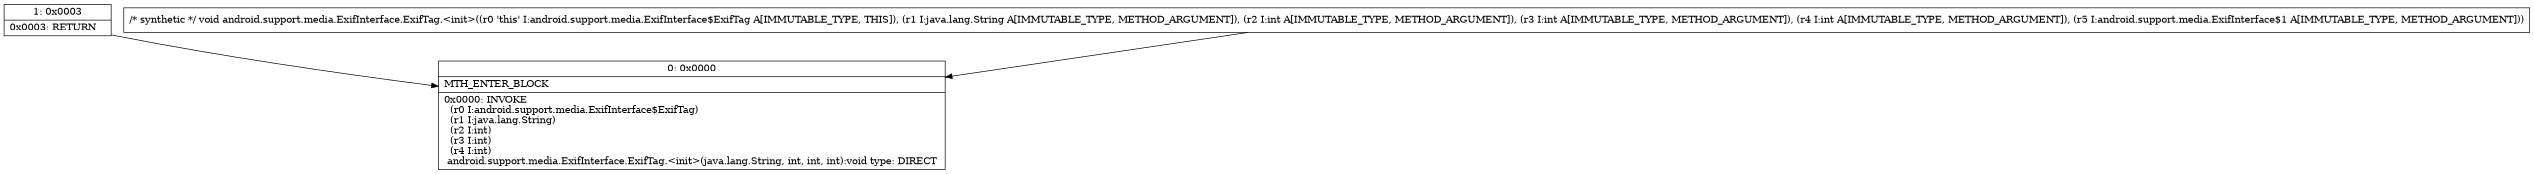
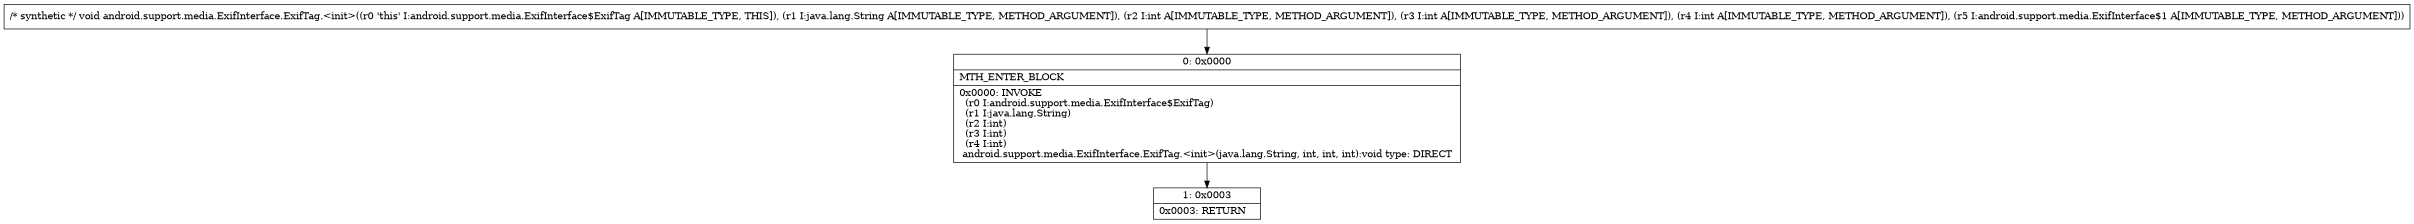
edge "1: 0x0003" -> "0: 0x0000": reversed
